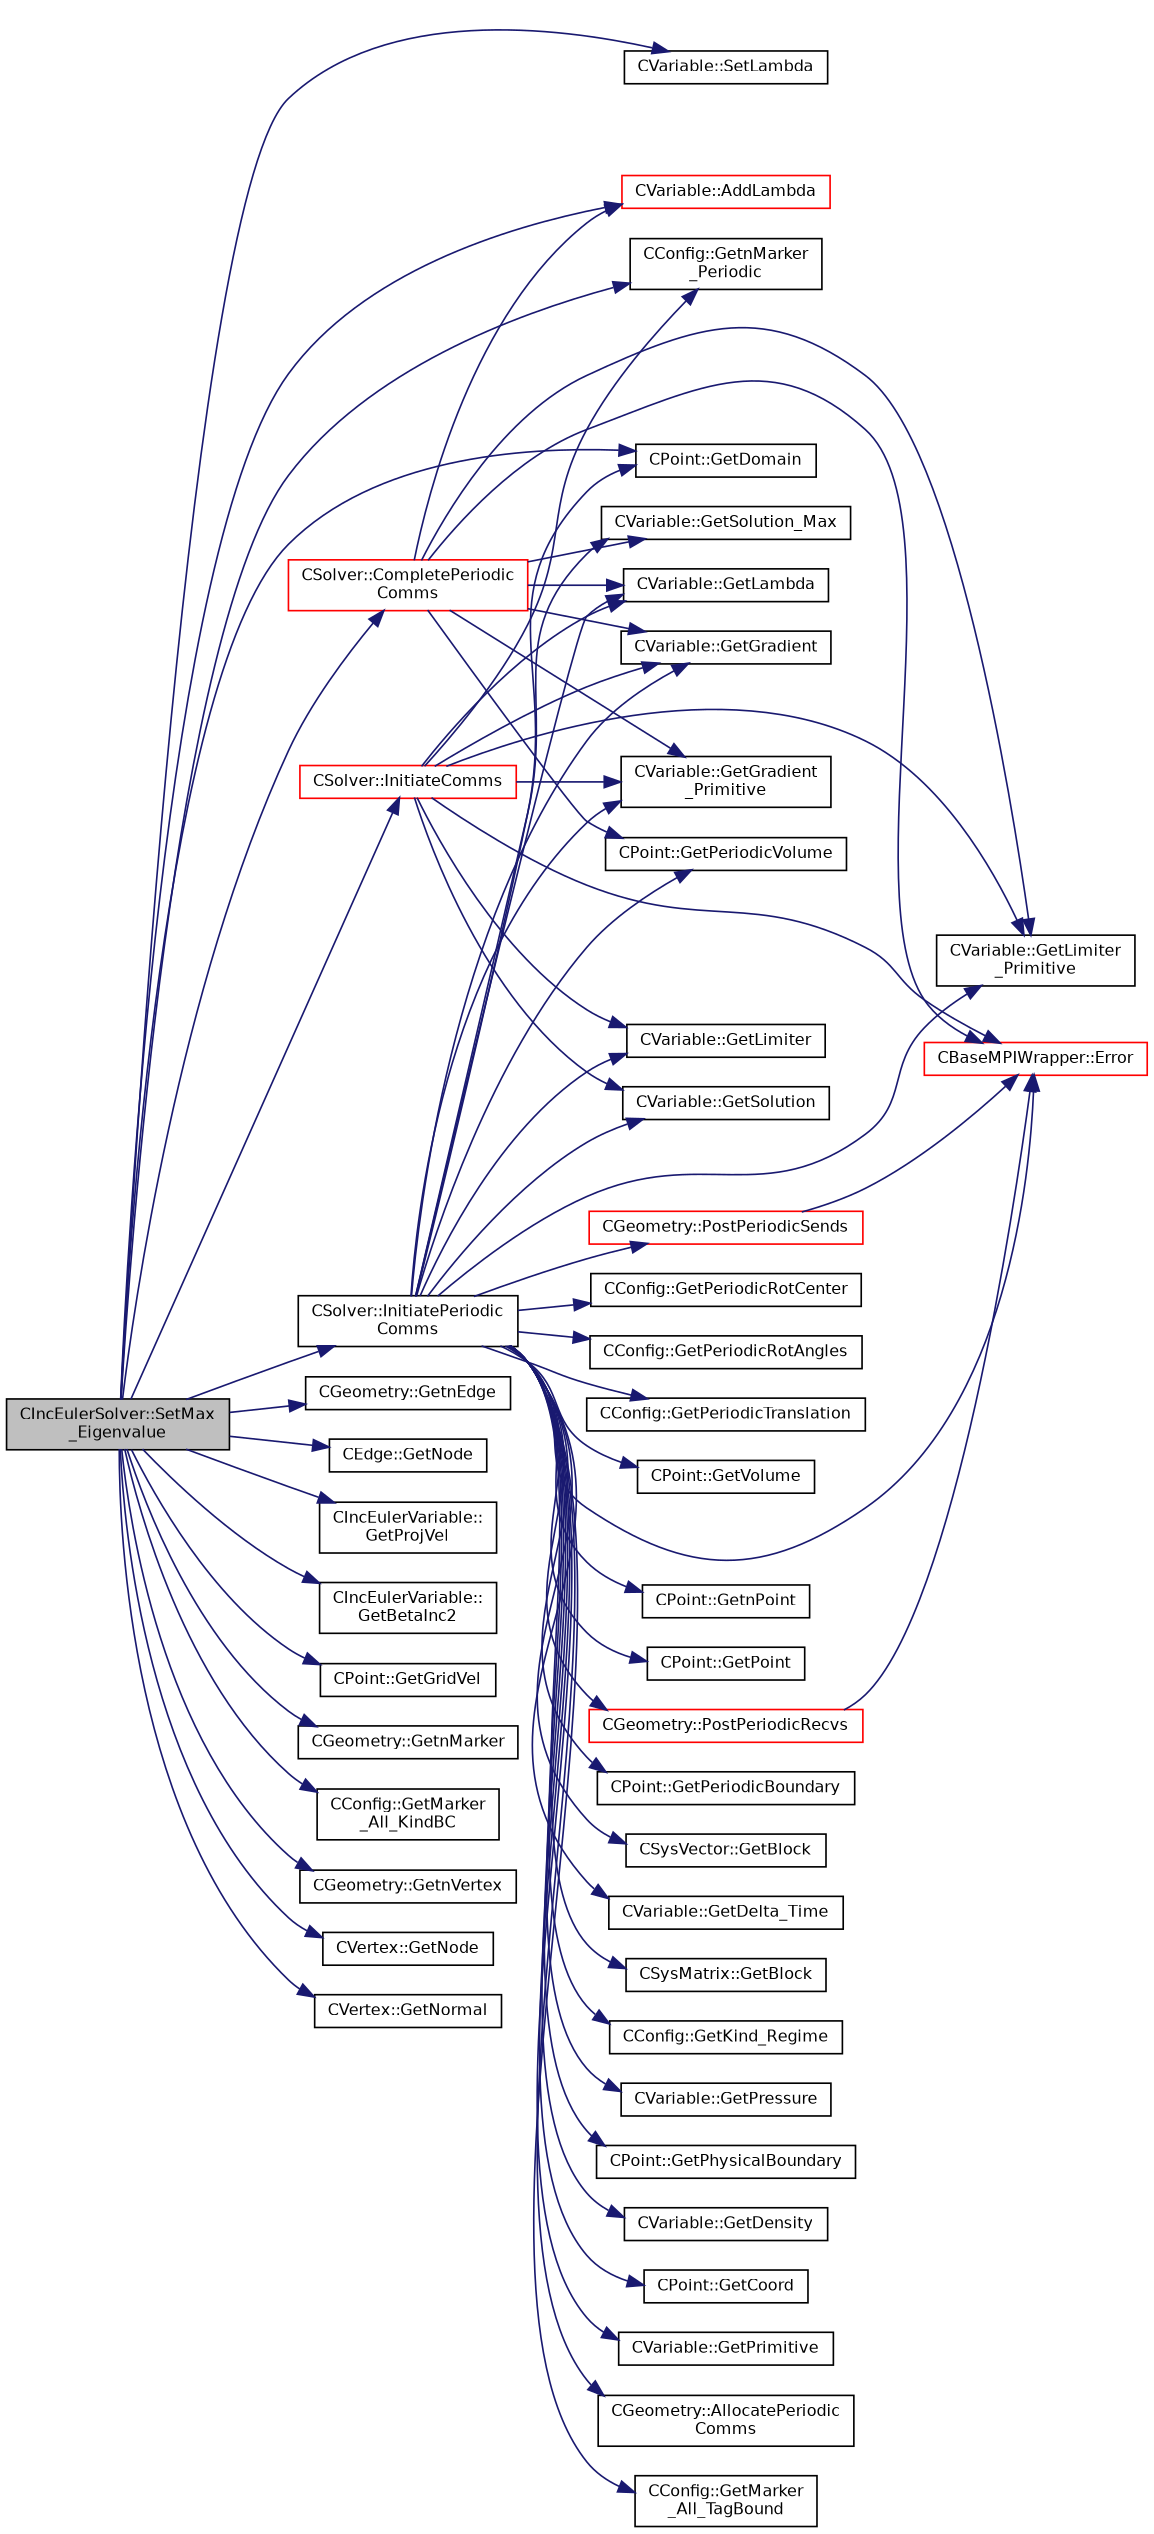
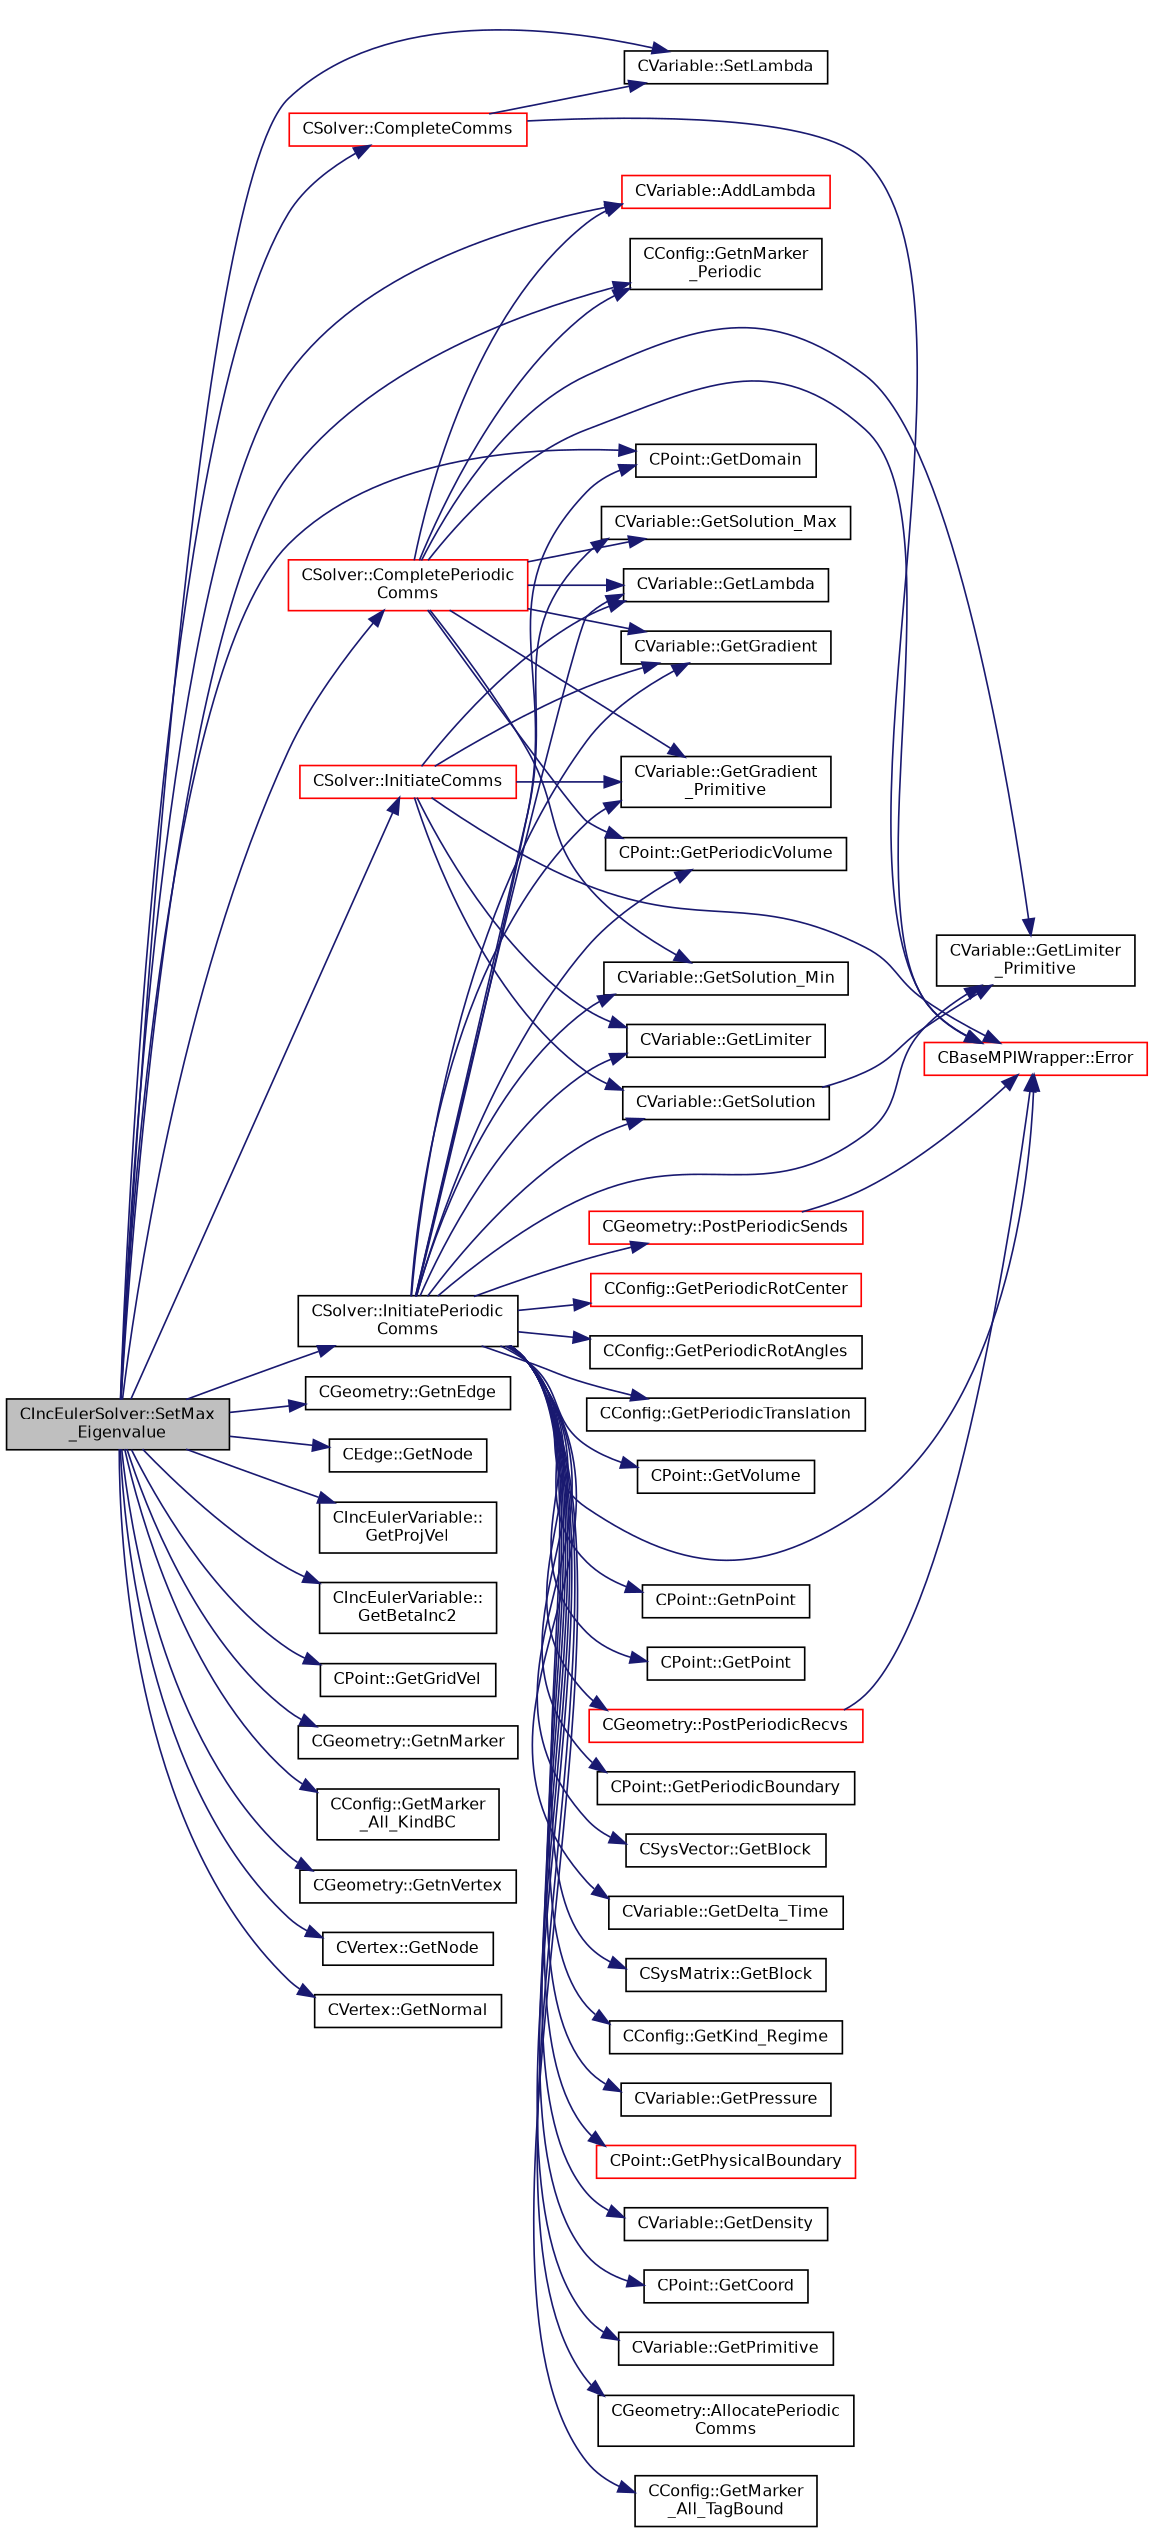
node "CSolver::CompleteComms": added
edge "CSolver::InitiateComms" -> "CConfig::GetnMarker _Periodic": now "CSolver::CompletePeriodic Comms" -> "CConfig::GetnMarker _Periodic"
edge "CSolver::InitiateComms" -> "CVariable::GetLimiter _Primitive": now "CVariable::GetSolution" -> "CVariable::GetLimiter _Primitive"
node "CVariable::GetSolution_Min": added
node "CConfig::GetPeriodicRotCenter": color black -> red
node "CPoint::GetPhysicalBoundary": color black -> red
